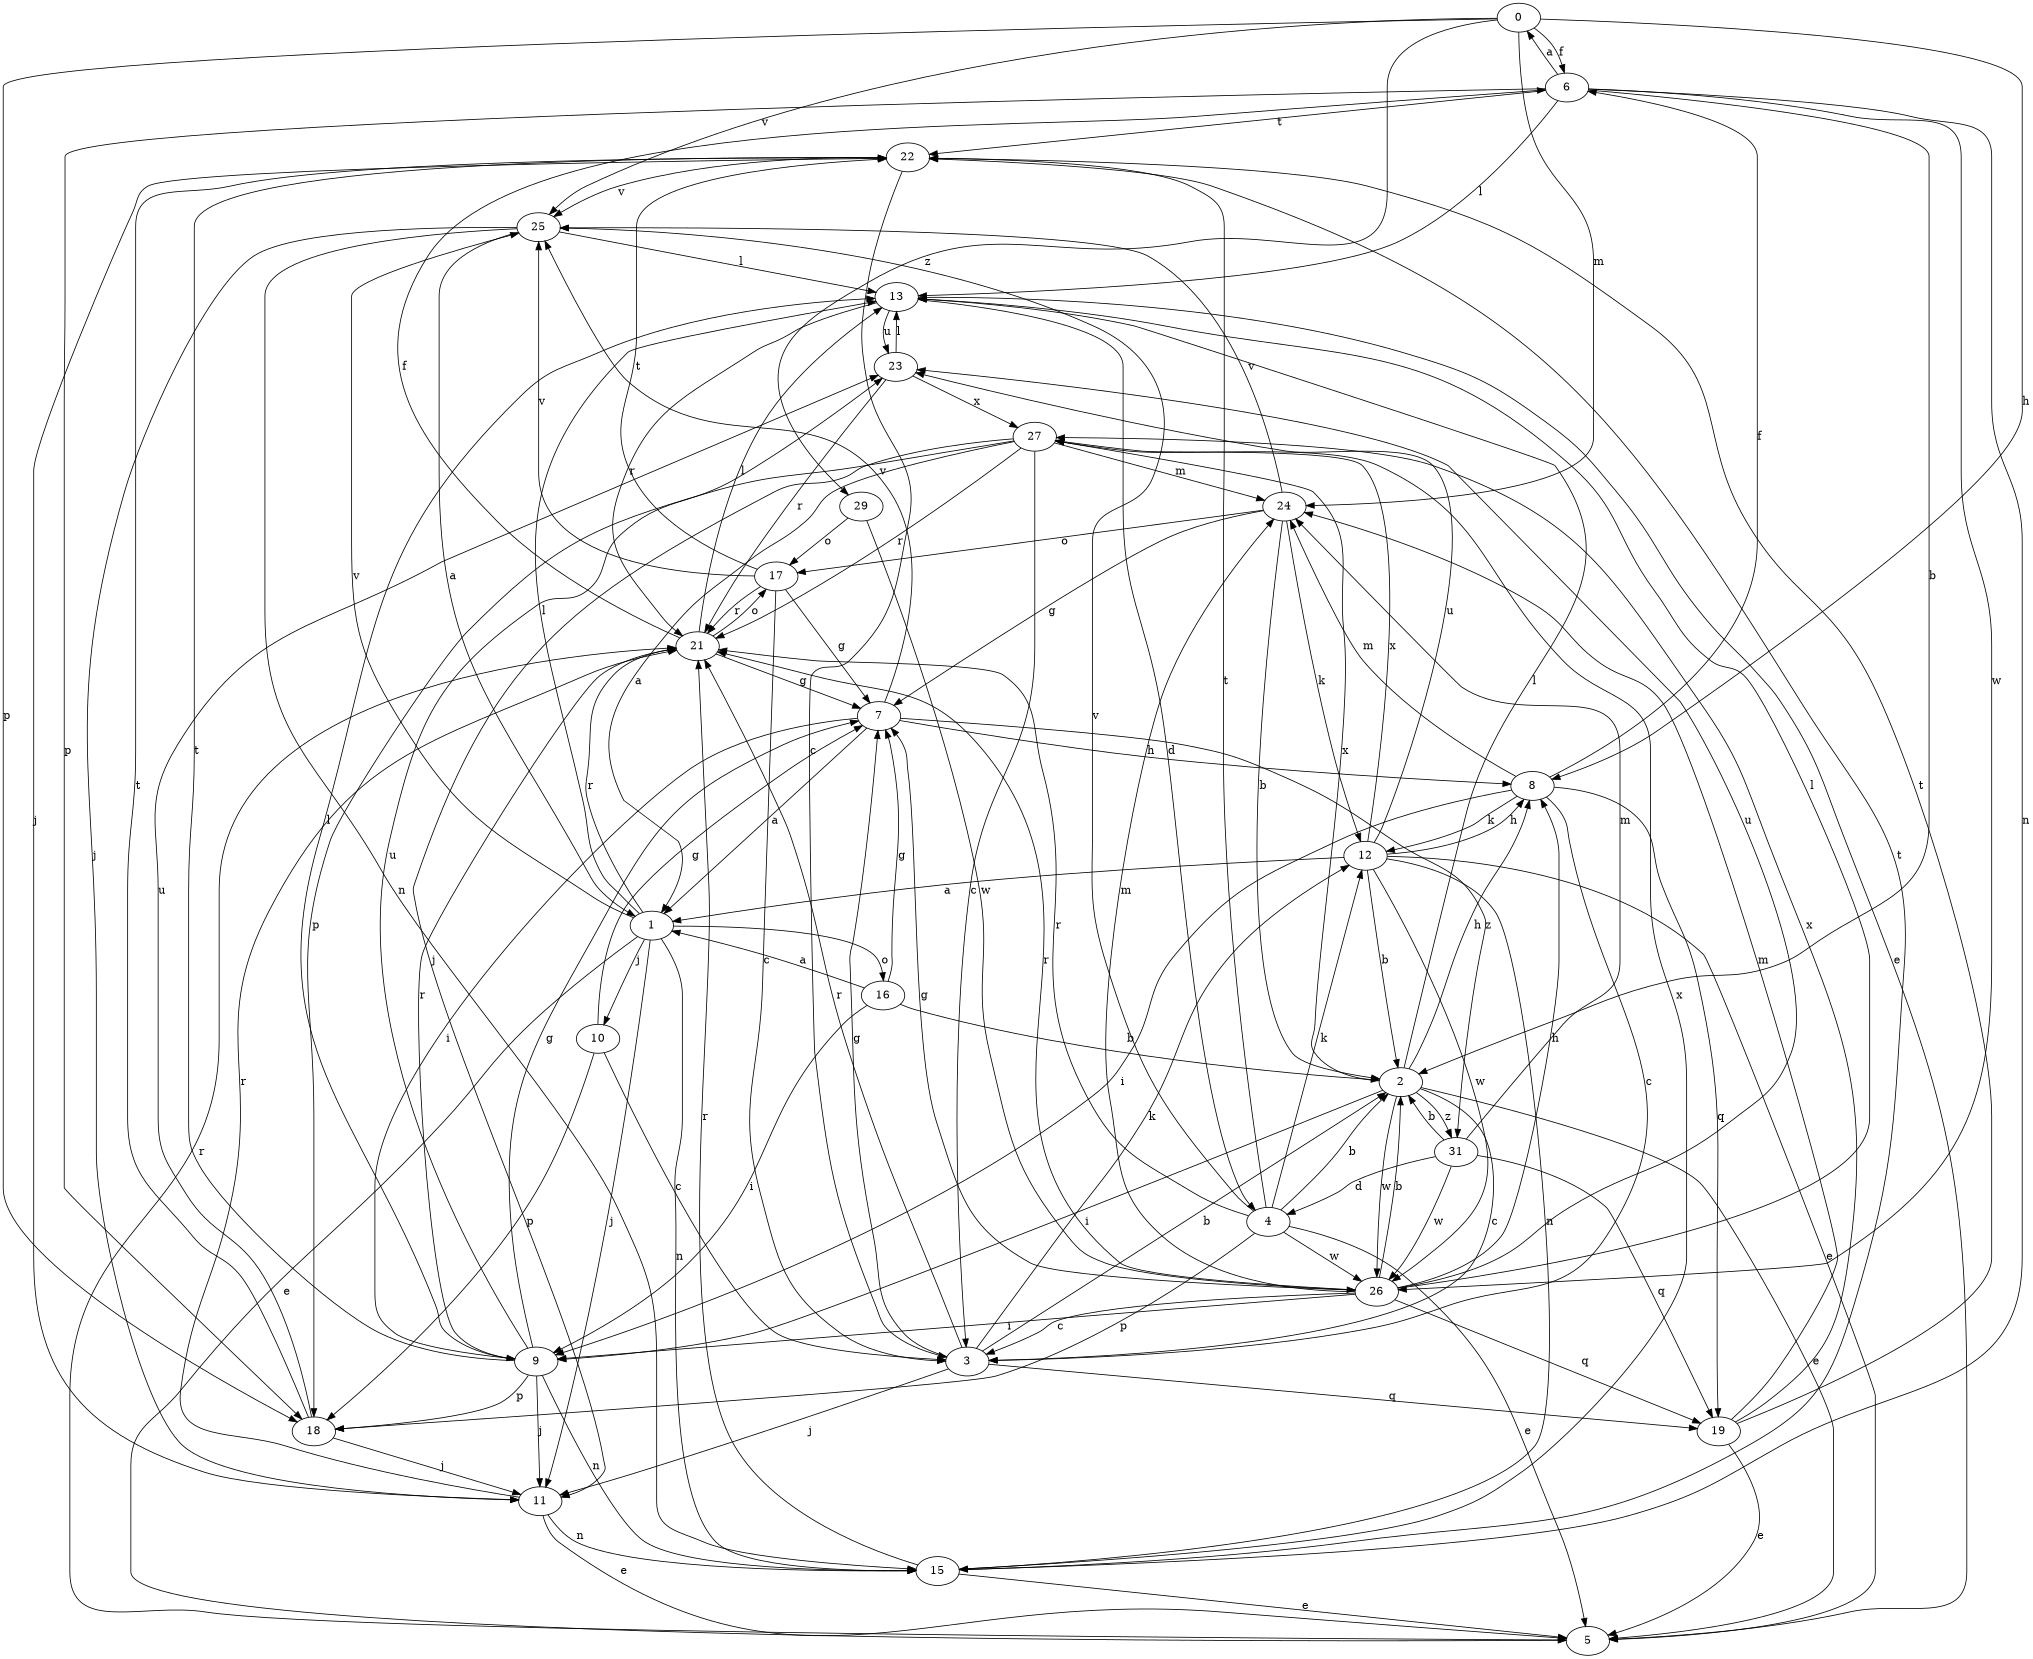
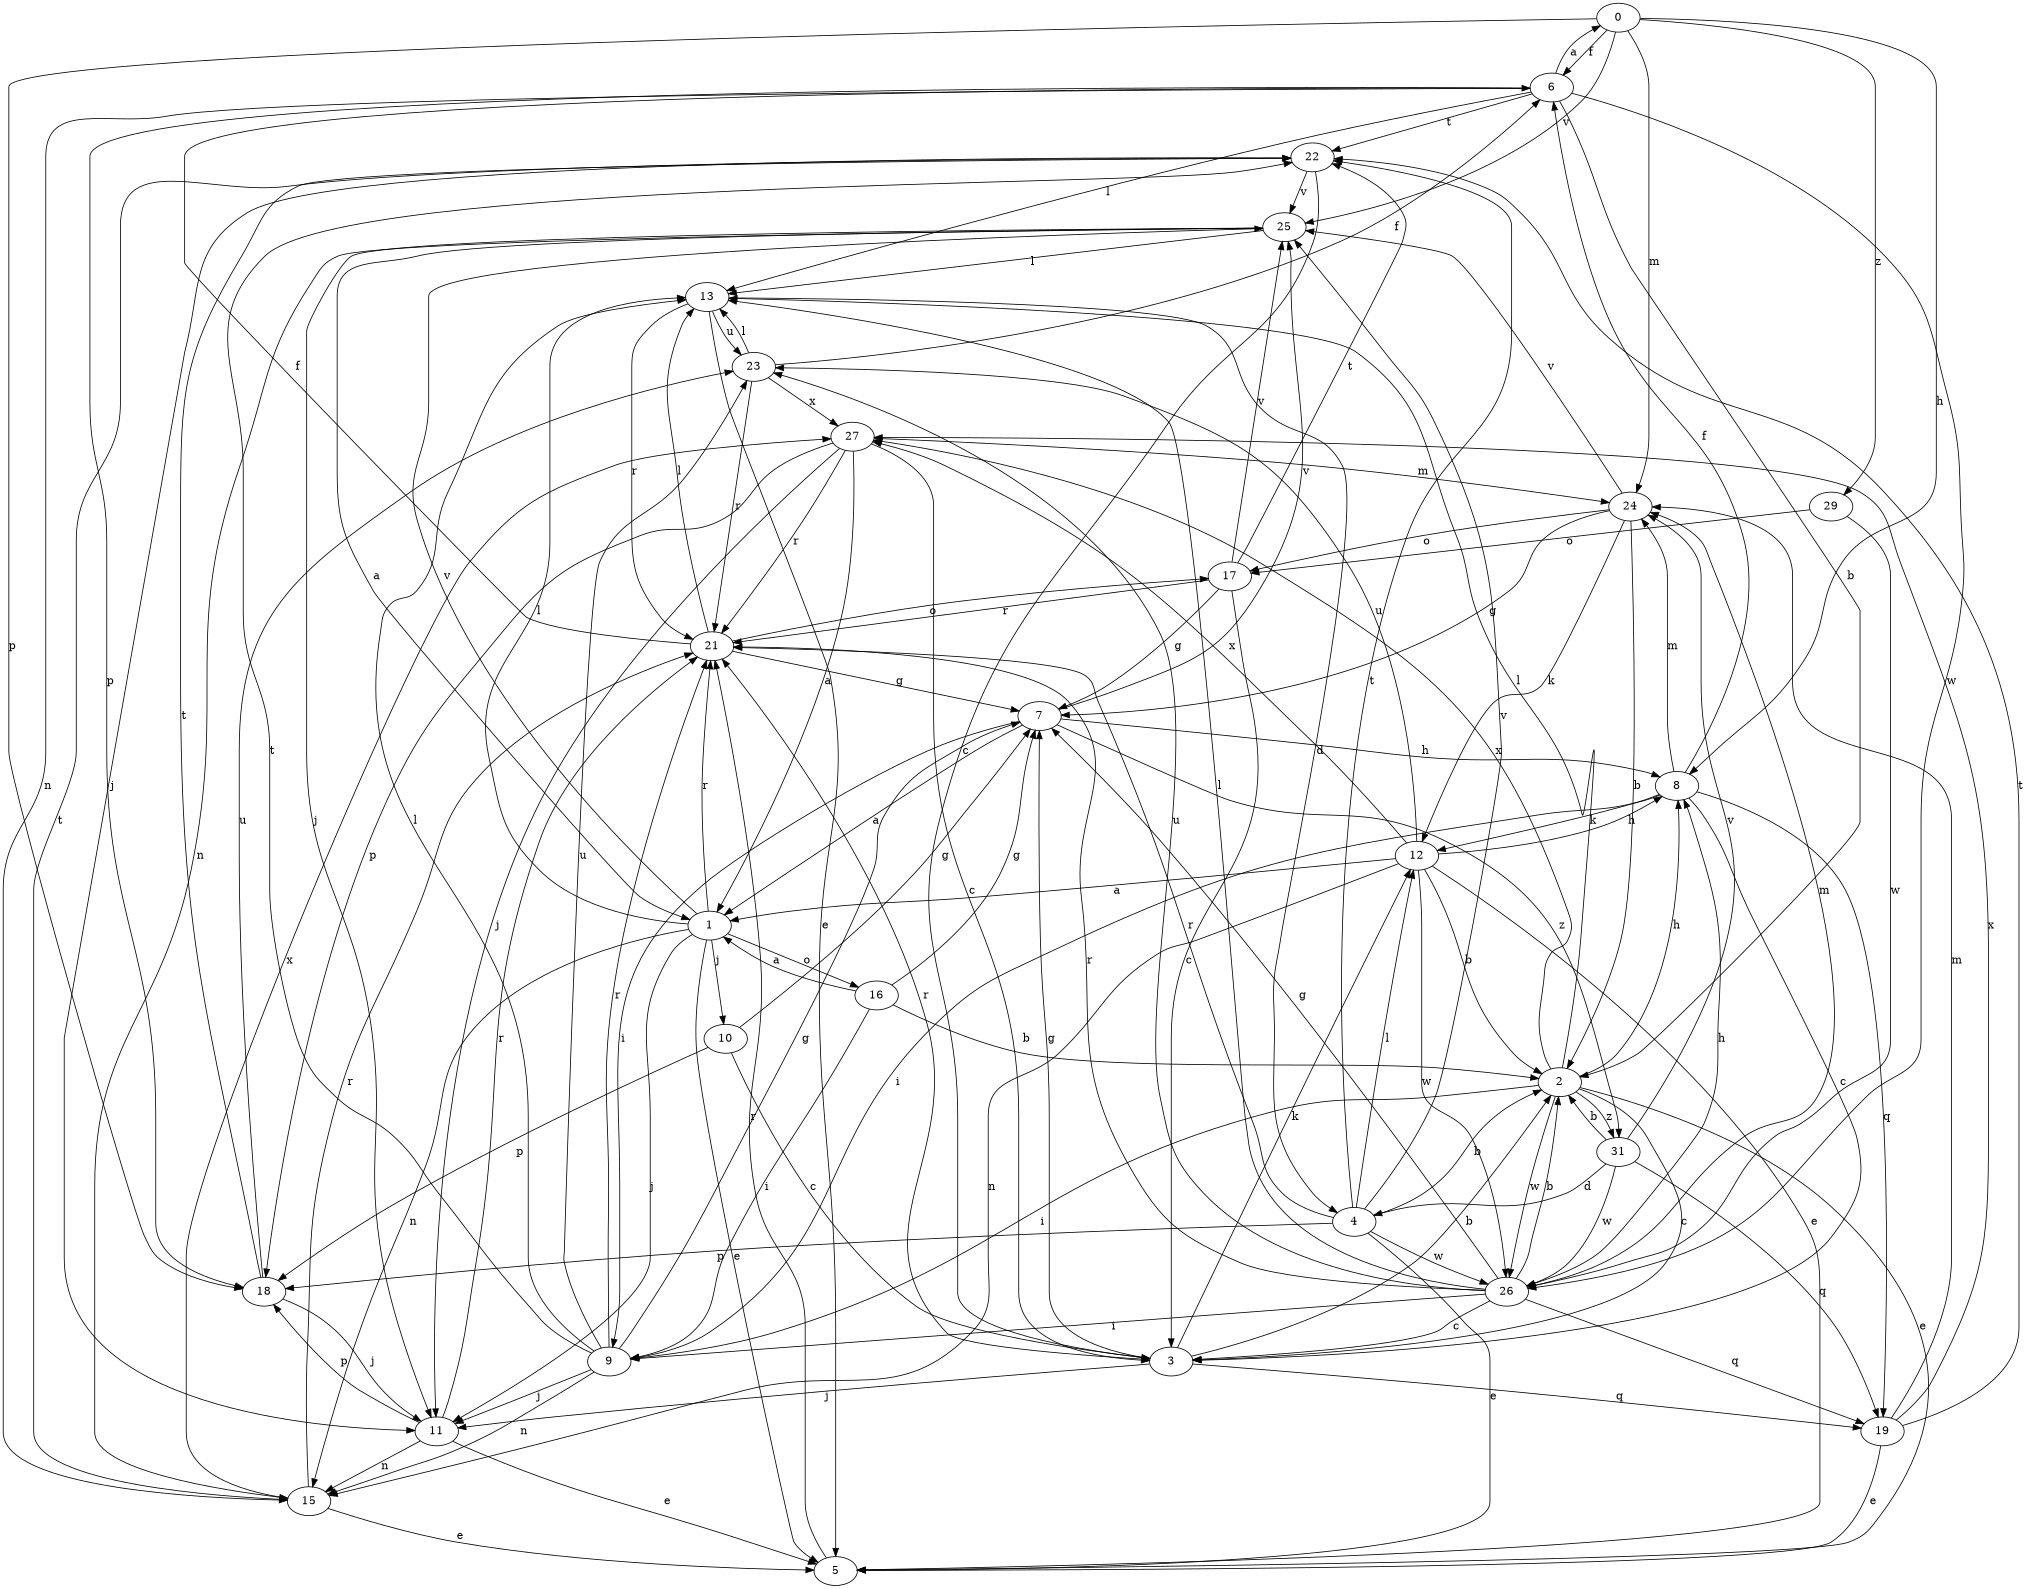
edge "23" -> "6": added, label "f"
edge "31" -> "24": label "m" -> "v"
edge "4" -> "12": label "k" -> "l"
edge "9" -> "18": now "11" -> "18"
